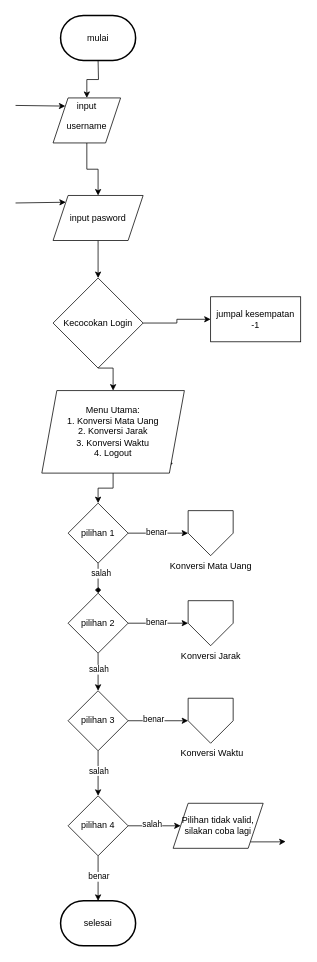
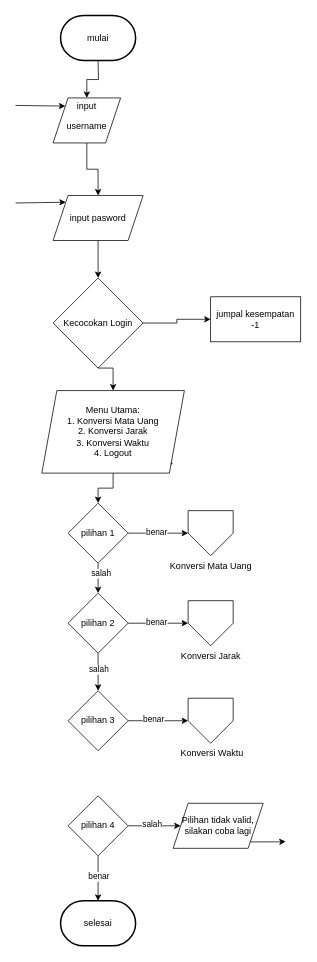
edge "pilihan 1" -> "pilihan 2": arrowhead diamond -> classic
edge "pilihan 3" -> "pilihan 4": removed, label "salah"
